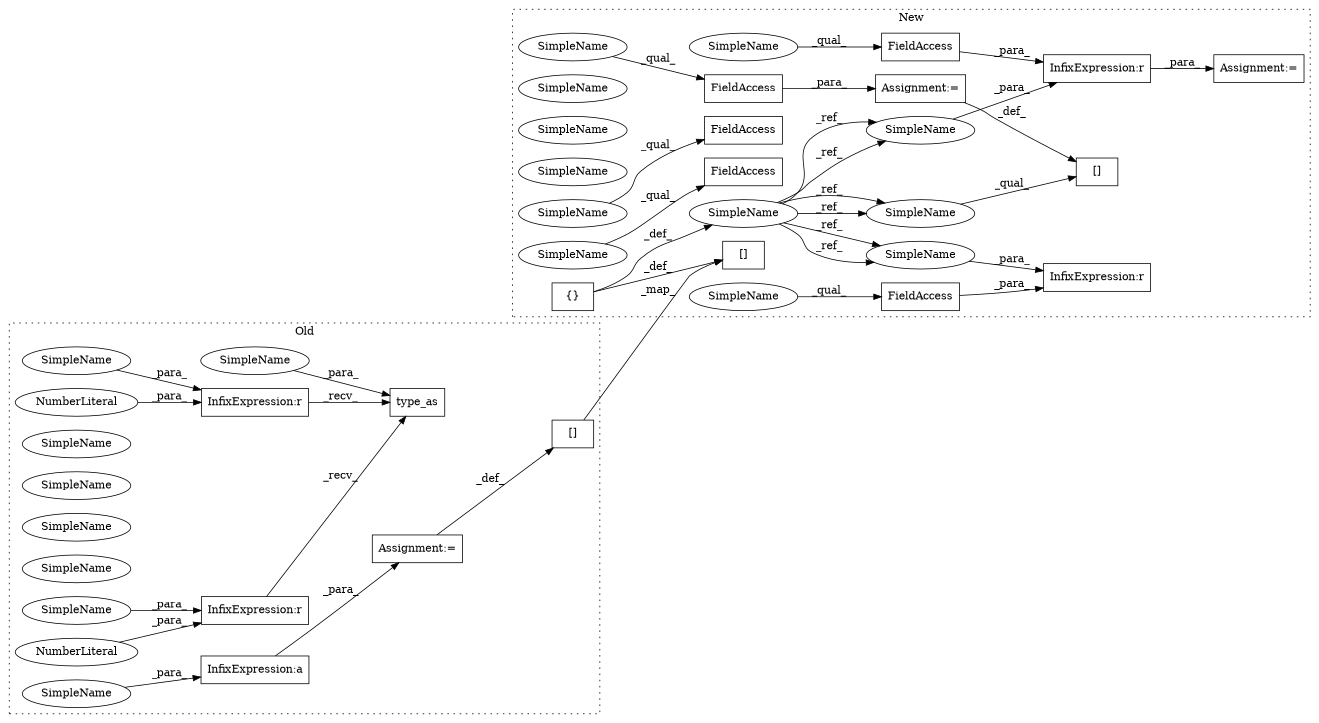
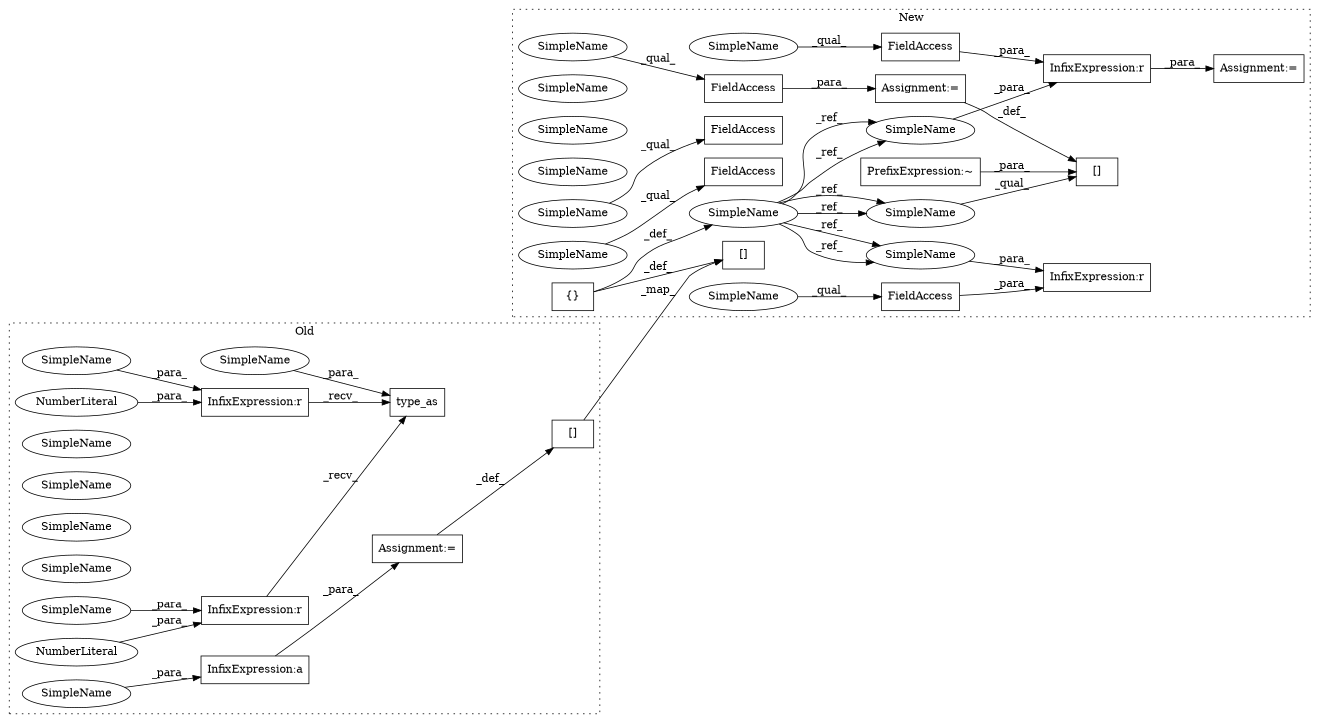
node "PrefixExpression:~": added
